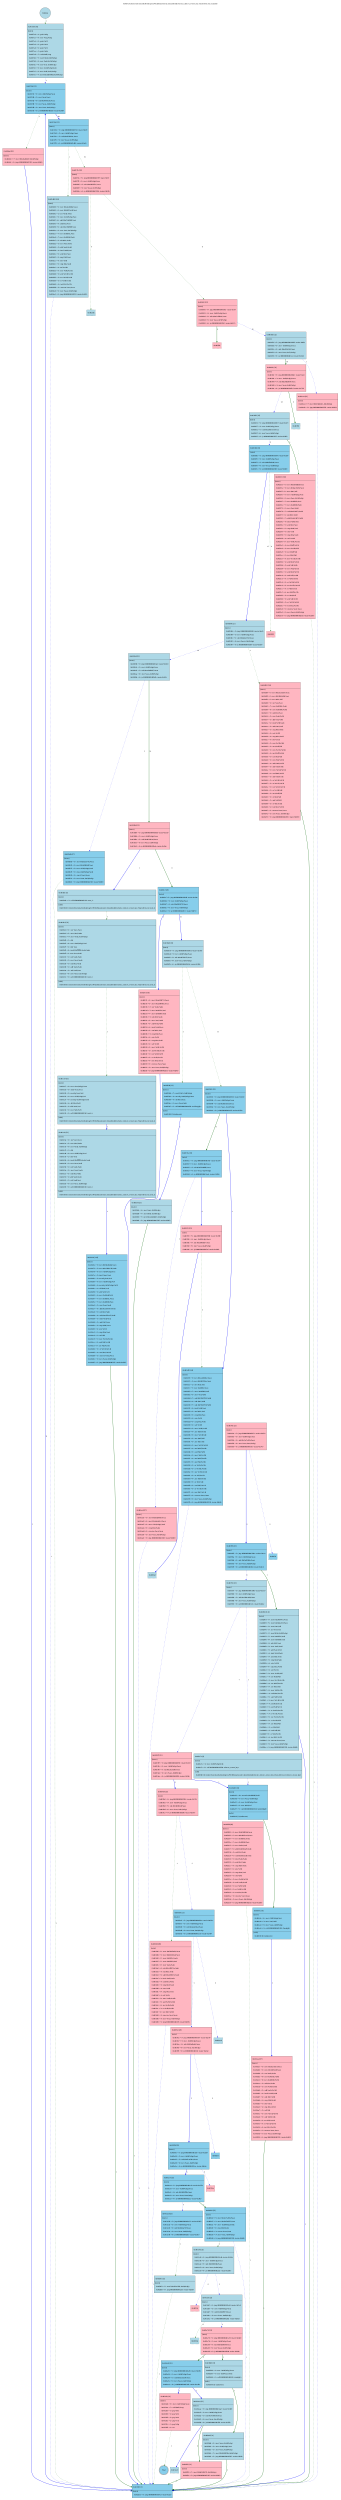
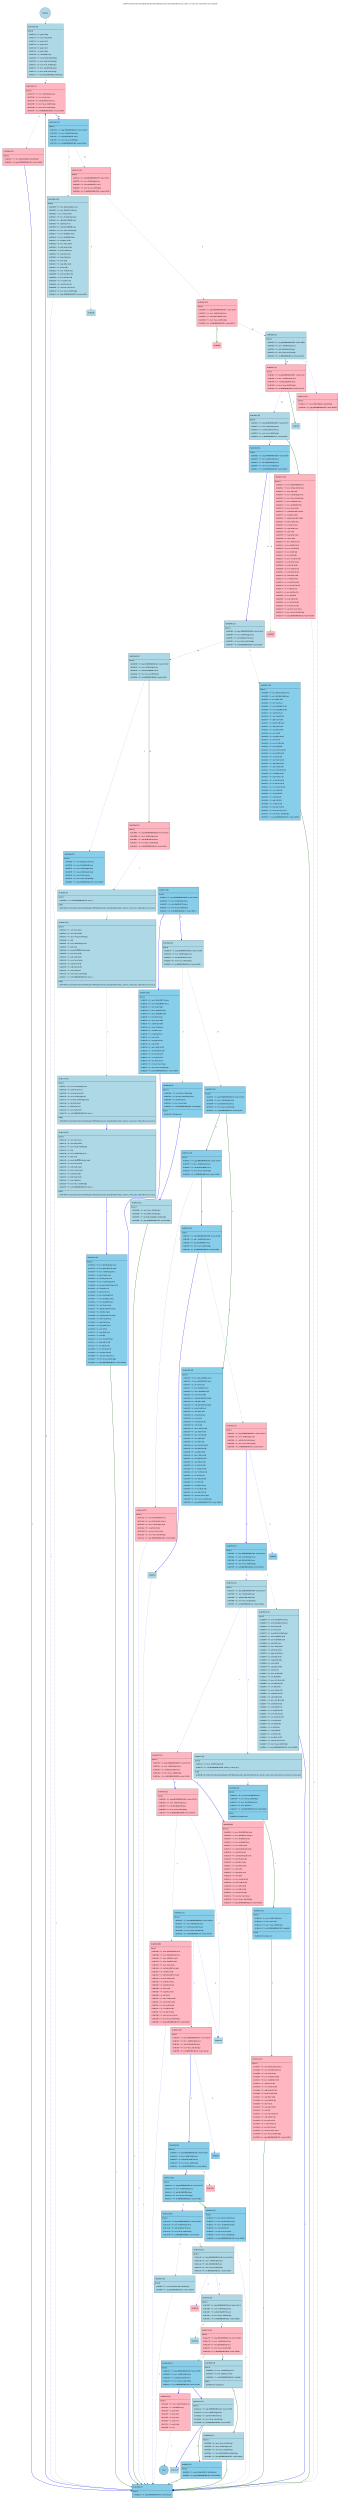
node "0x4017cd [23]": fillcolor skyblue -> lightpink
node "0x401df4 [134]": fillcolor lightpink -> skyblue
edge "0x4018b6 [25]" -> "0x4018cf [25]": removed, label "13"
edge "0x4018b6 [25]" -> "0x401bde [5]": style bold -> dashed
node "0x402011 [83]": fillcolor lightpink -> skyblue
node "0x401933 [25]": fillcolor lightpink -> skyblue
edge "0x401901 [25]" -> "0x401cf0 [144]": color blue -> darkgreen
edge "0x401933 [25]" -> "0x401cf0 [144]": now "0x401933 [25]" -> "0x40194c [25]"
edge "0x401965 [25]" -> "0x402064 [141]": style bold -> dashed
edge "0x401997 [25]" -> "0x401e83 [25]": now "0x401997 [25]" -> "0x4020fd [88]"
edge "0x4019b0 [25]" -> "0x4019c9 [25]": now "0x4019b0 [25]" -> "0x401ae8"
edge "0x401cf0 [144]" -> "0x402335 [5]": now "0x401fad" -> "0x402335 [5]"
edge "0x401e9c [18]" -> "0x401eae [87]": color blue -> darkgreen
edge "0x401b22 [27]" -> "0x401a46 [25]": now "0x401a2d [25]" -> "0x401a46 [25]"
edge "0x401a78 [25]" -> "0x401a91 [25]": style bold -> dashed
node "0x401f05 [12]": fillcolor lightpink -> skyblue
